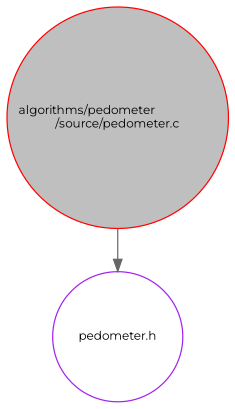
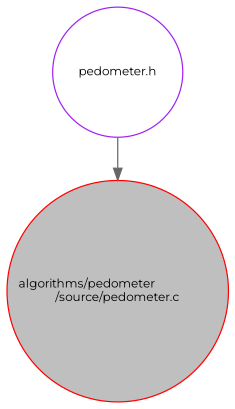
edge "algorithms/pedometer /source/pedometer.c" -> "pedometer.h": reversed
